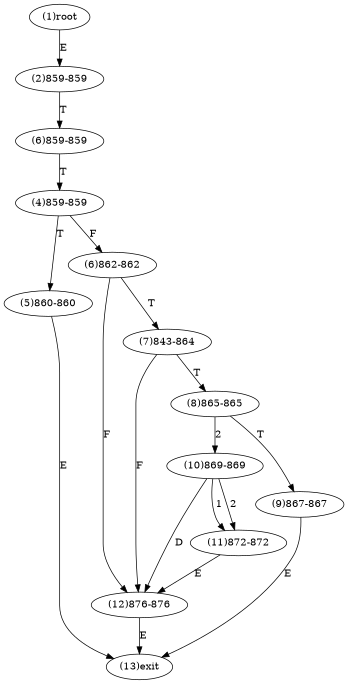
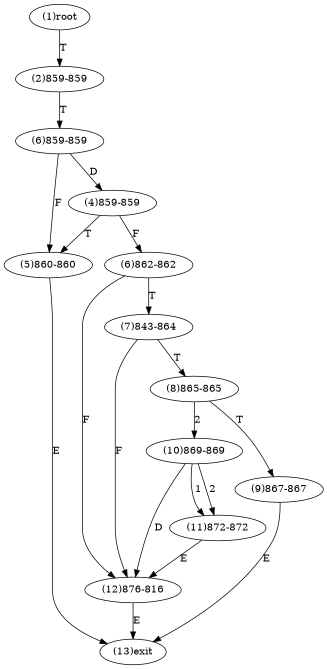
edge "(1)root" -> "(2)859-859": label "E" -> "T"
edge "(6)859-859" -> "(4)859-859": label "T" -> "D"
edge "(6)859-859" -> "(5)860-860": added, label "F"
node "(12)876-876": label "(12)876-876" -> "(12)876-816"
